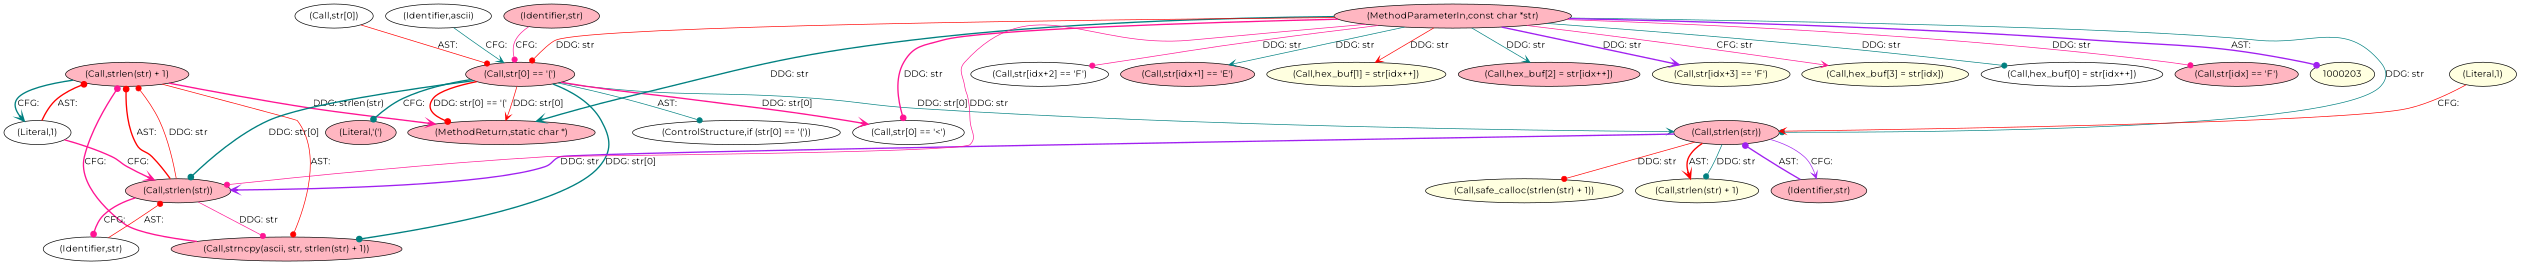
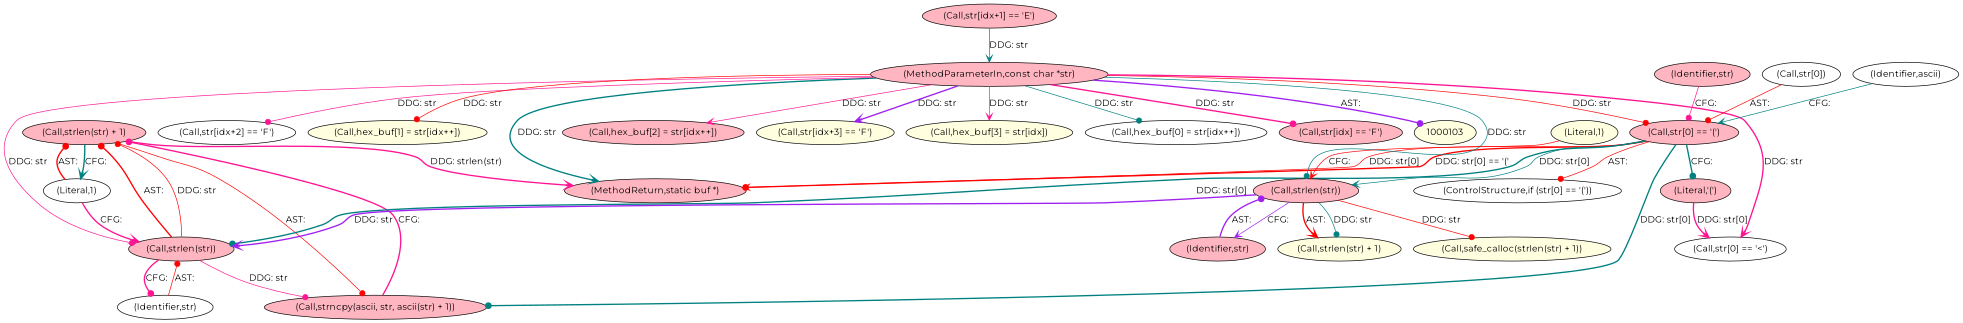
edge "(MethodParameterIn,const char *str)" -> "(Call,str[0] == '<')": arrowhead dot -> vee
edge "(MethodParameterIn,const char *str)" -> "(Call,str[idx] == 'F')": style solid -> bold
edge "(MethodParameterIn,const char *str)" -> "(Call,hex_buf[1] = str[idx++])": arrowhead vee -> dot
edge "(MethodParameterIn,const char *str)" -> "(Call,hex_buf[2] = str[idx++])": color teal -> deeppink
edge "(MethodParameterIn,const char *str)" -> "(Call,str[idx+1] == 'E')": reversed
edge "(MethodParameterIn,const char *str)" -> "(Call,hex_buf[3] = str[idx])": label "CFG: str" -> "DDG: str"
node "1000203": label "1000203" -> "1000103"
edge "(Call,str[0] == '(')" -> "(ControlStructure,if (str[0] == '('))": color teal -> red
edge "(Call,str[0] == '(')" -> "(Call,str[0] == '<')": now "(Literal,'(')" -> "(Call,str[0] == '<')"
node "(MethodReturn,static char *)": label "(MethodReturn,static char *)" -> "(MethodReturn,static buf *)"
node "(Call,strncpy(ascii, str, strlen(str) + 1))": label "(Call,strncpy(ascii, str, strlen(str) + 1))" -> "(Call,strncpy(ascii, str, ascii(str) + 1))"
